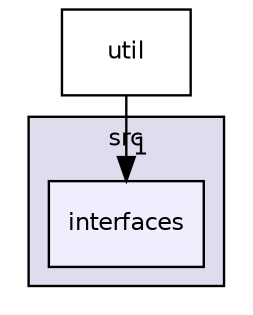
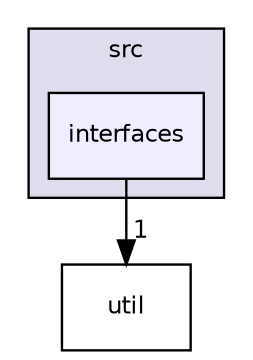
edge "util" -> "interfaces": reversed
